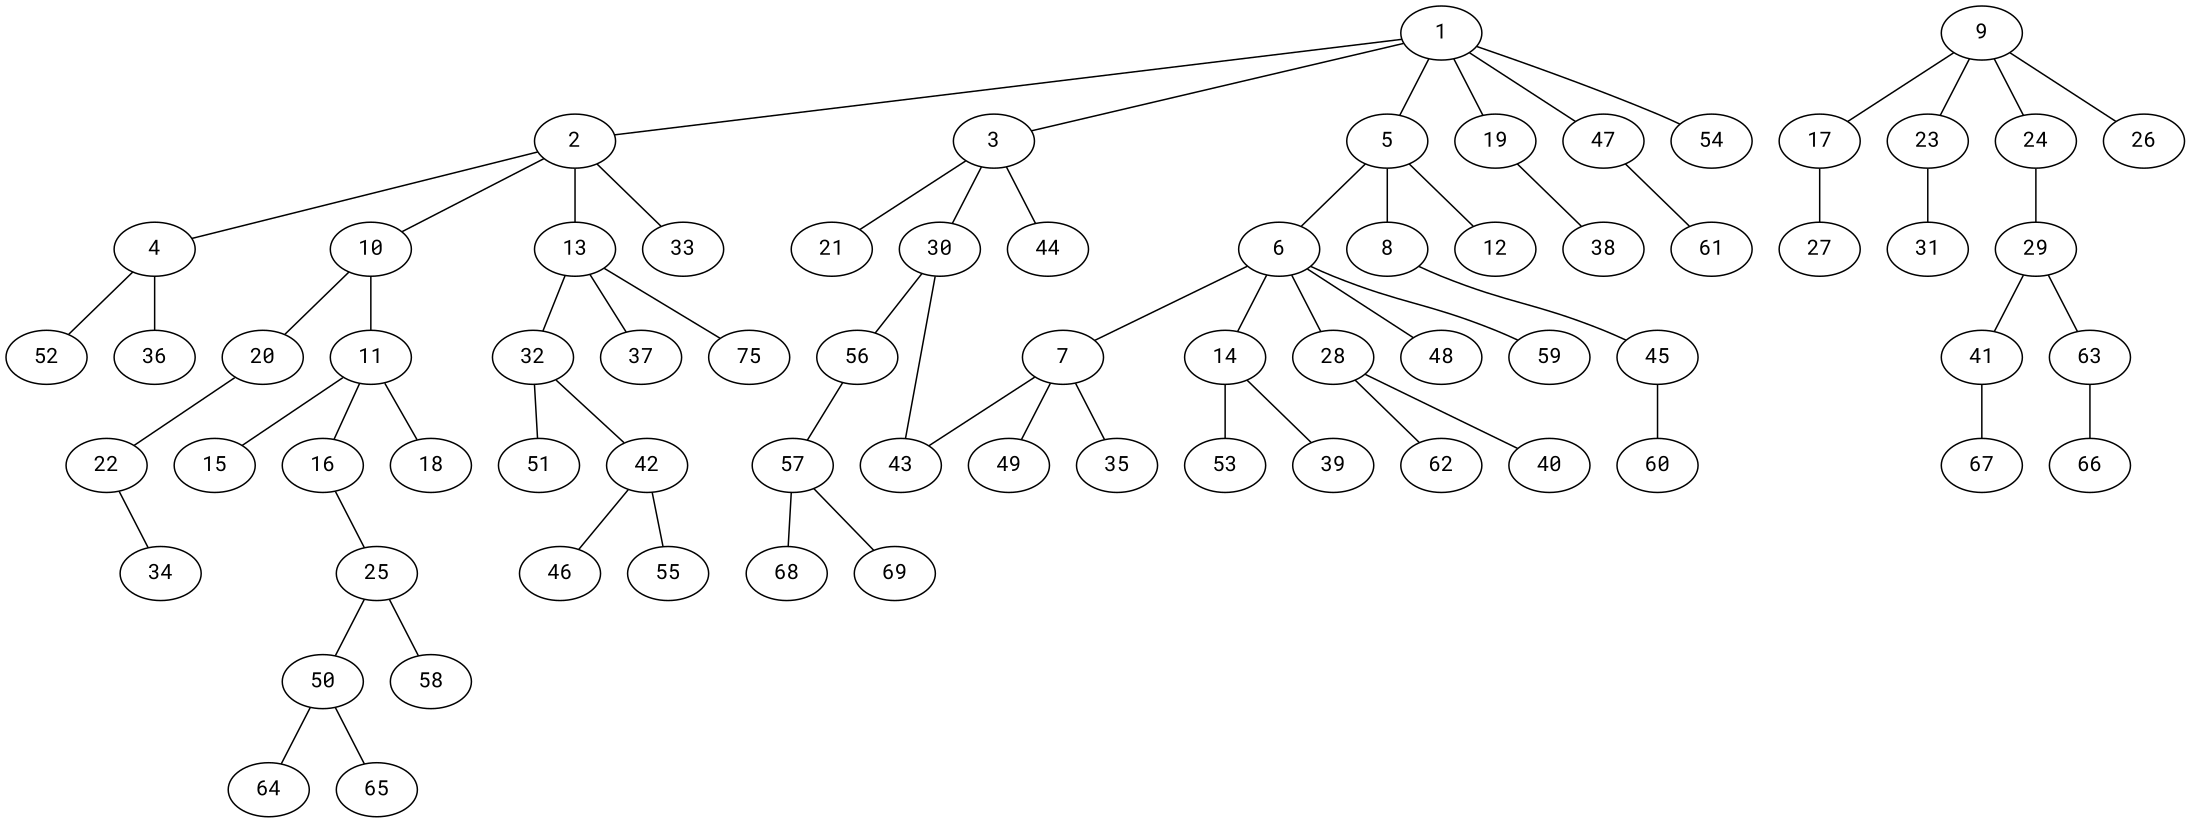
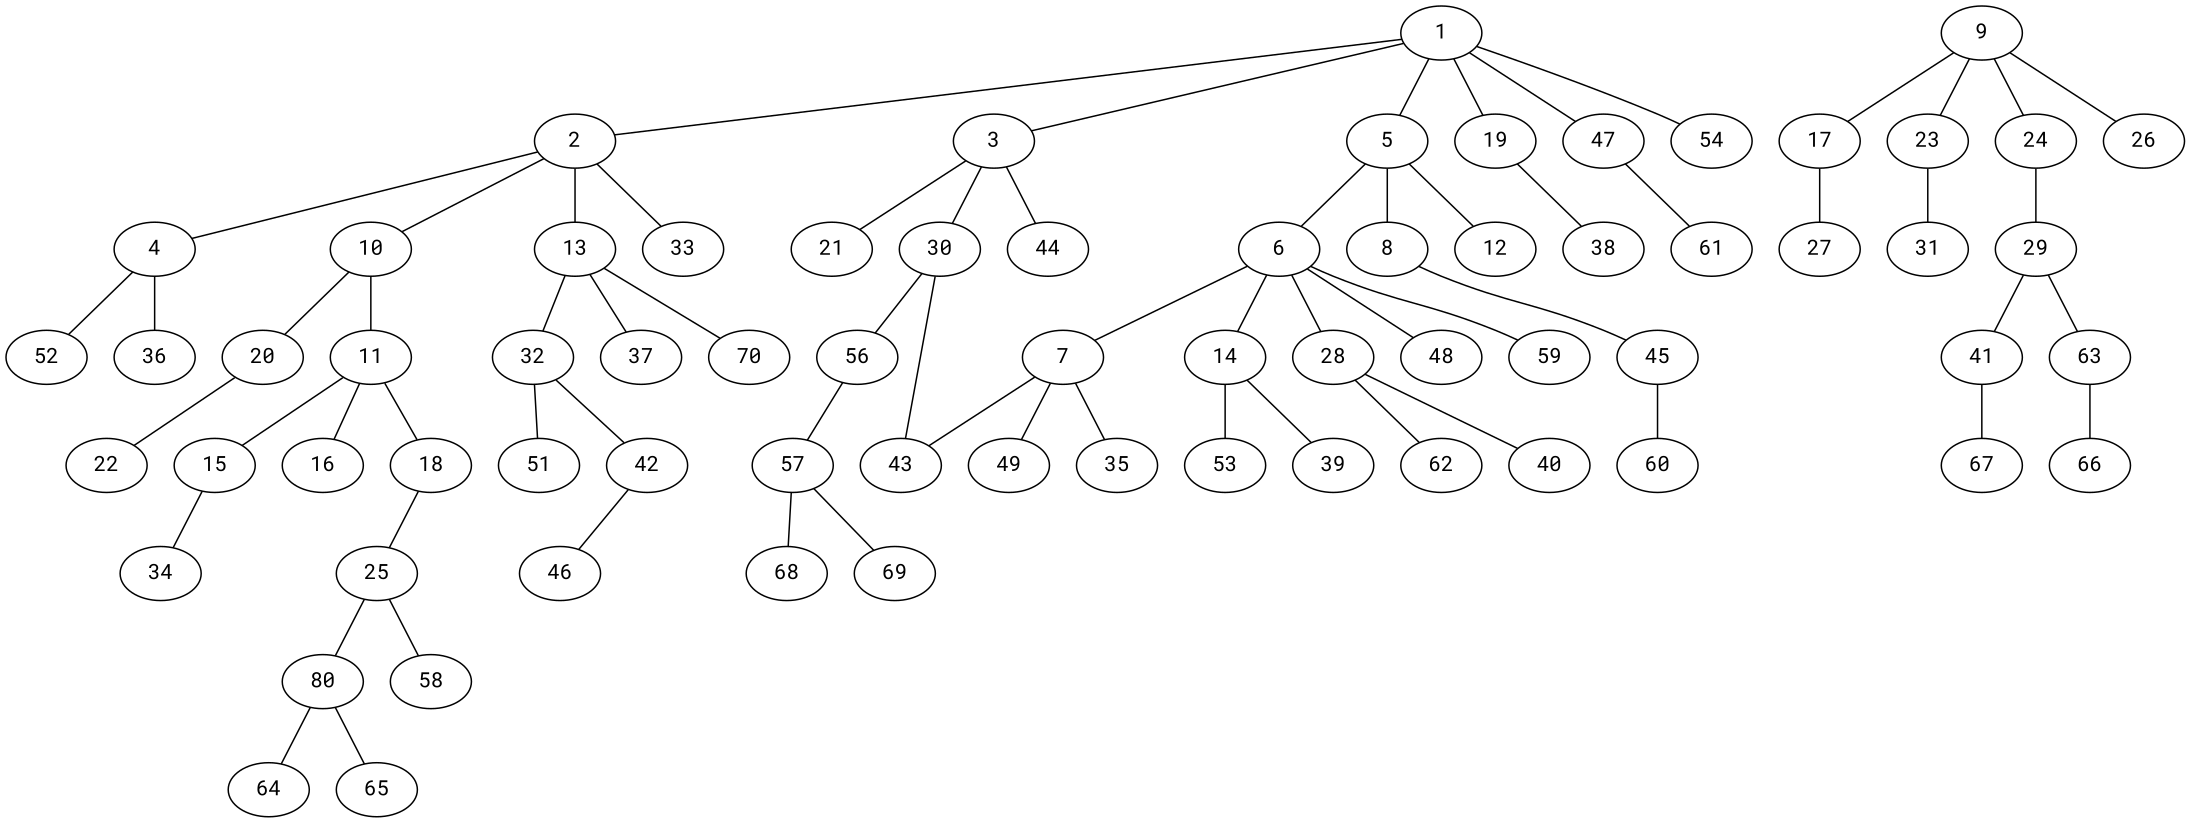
node "75": label "75" -> "70"
edge "22" -- "34": now "15" -- "34"
edge "16" -- "25": now "18" -- "25"
node "55": removed
node "50": label "50" -> "80"
